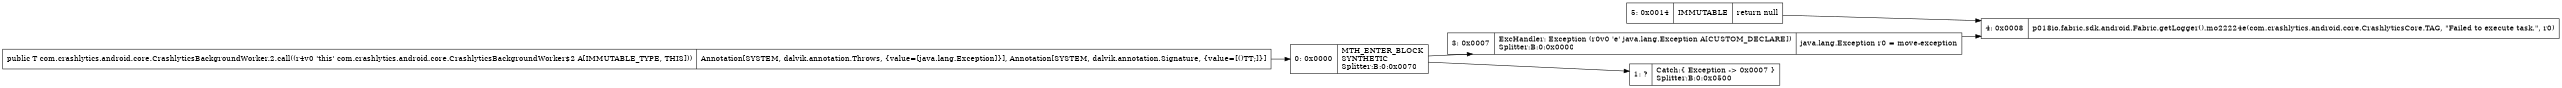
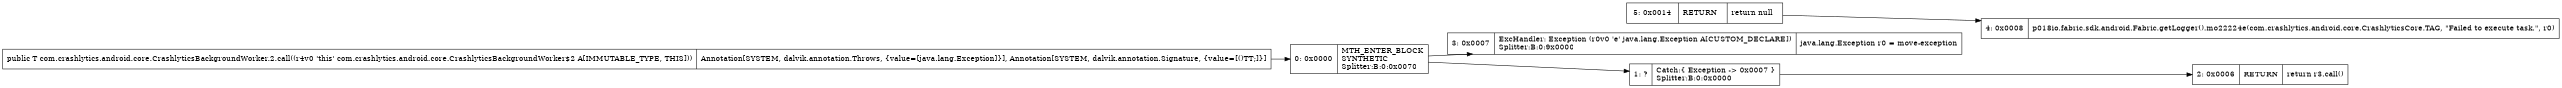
node "5: 0x0014": text "IMMUTABLE" -> "RETURN"
edge "3: 0x0007" -> "4: 0x0008": removed
node "3: 0x0007": text "Splitter:B:0:0x0000" -> "Splitter:B:0:9x0000"
node "2: 0x0006": added
node "1: ?": text "Splitter:B:0:0x0500" -> "Splitter:B:0:0x0000"
